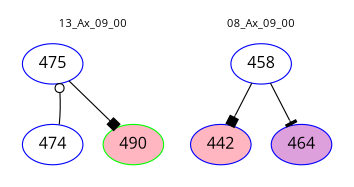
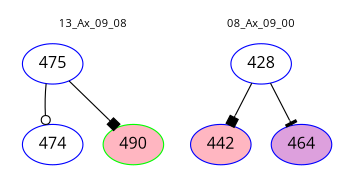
cluster "13_Ax_09_00": label "13_Ax_09_00" -> "13_Ax_09_08"
node "458": label "458" -> "428"
edge "474" -> "475": reversed
